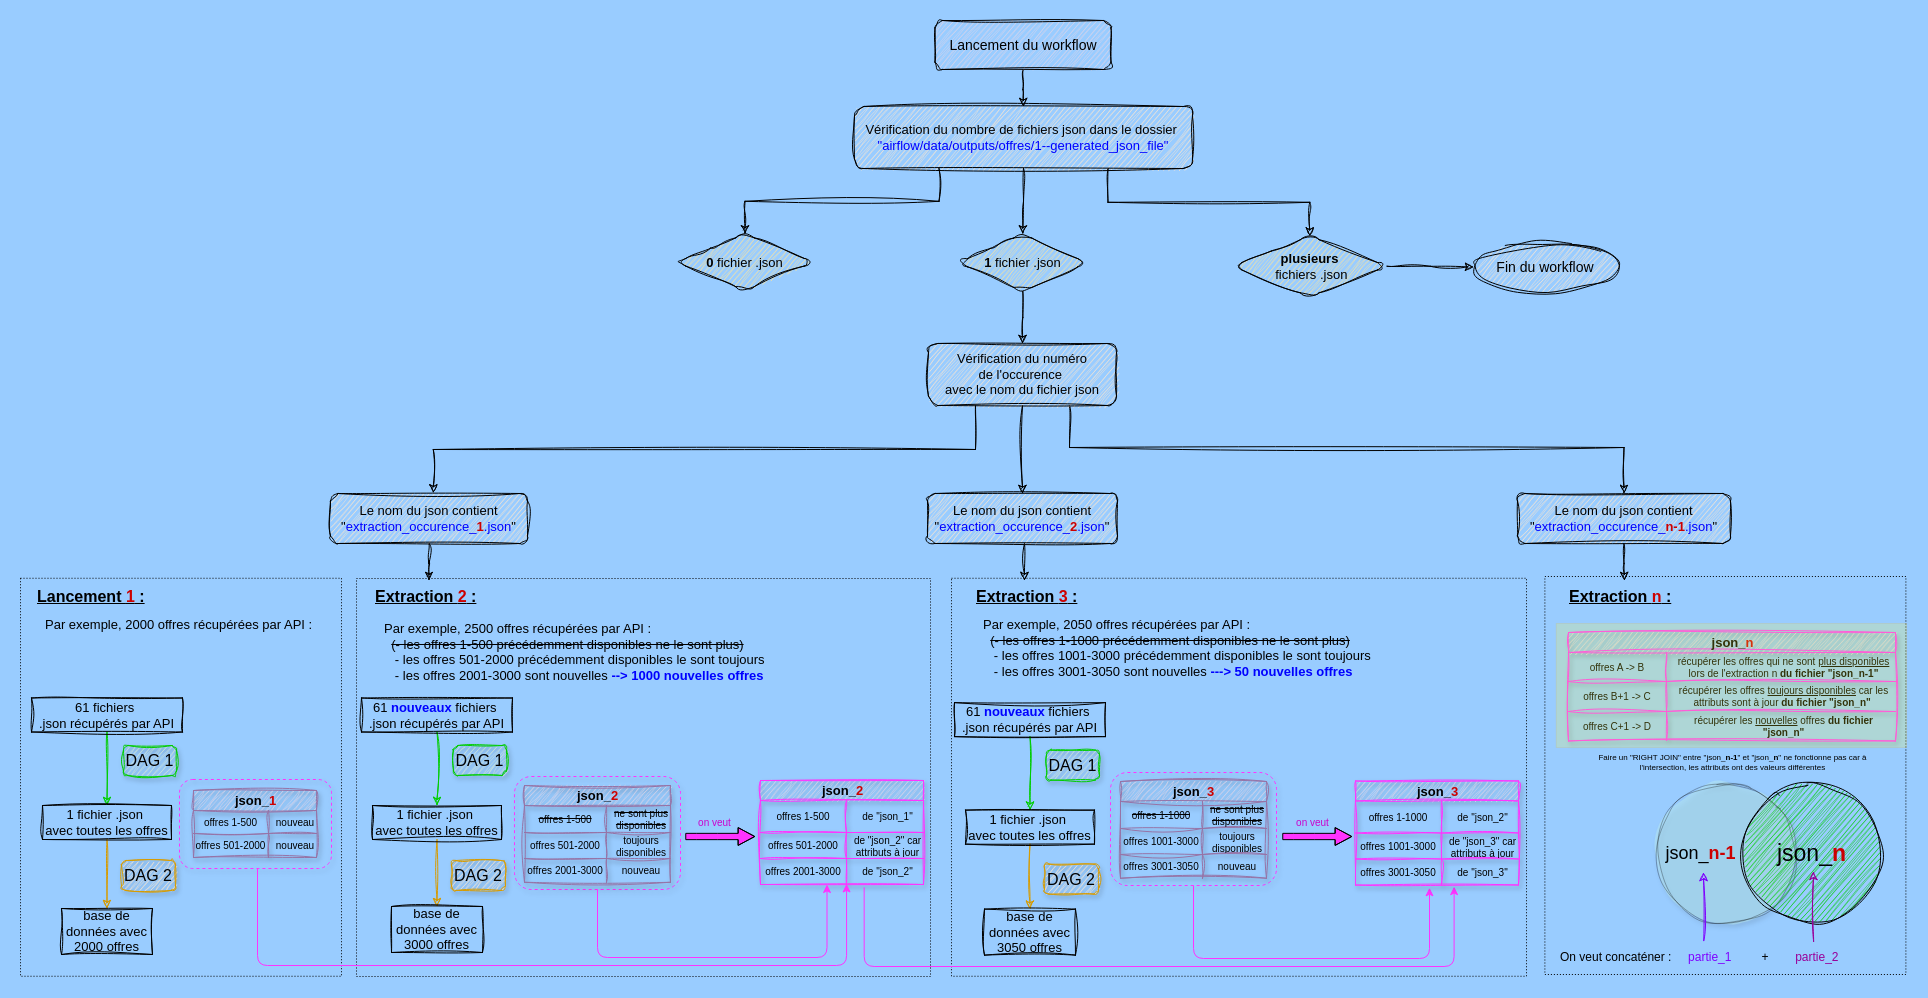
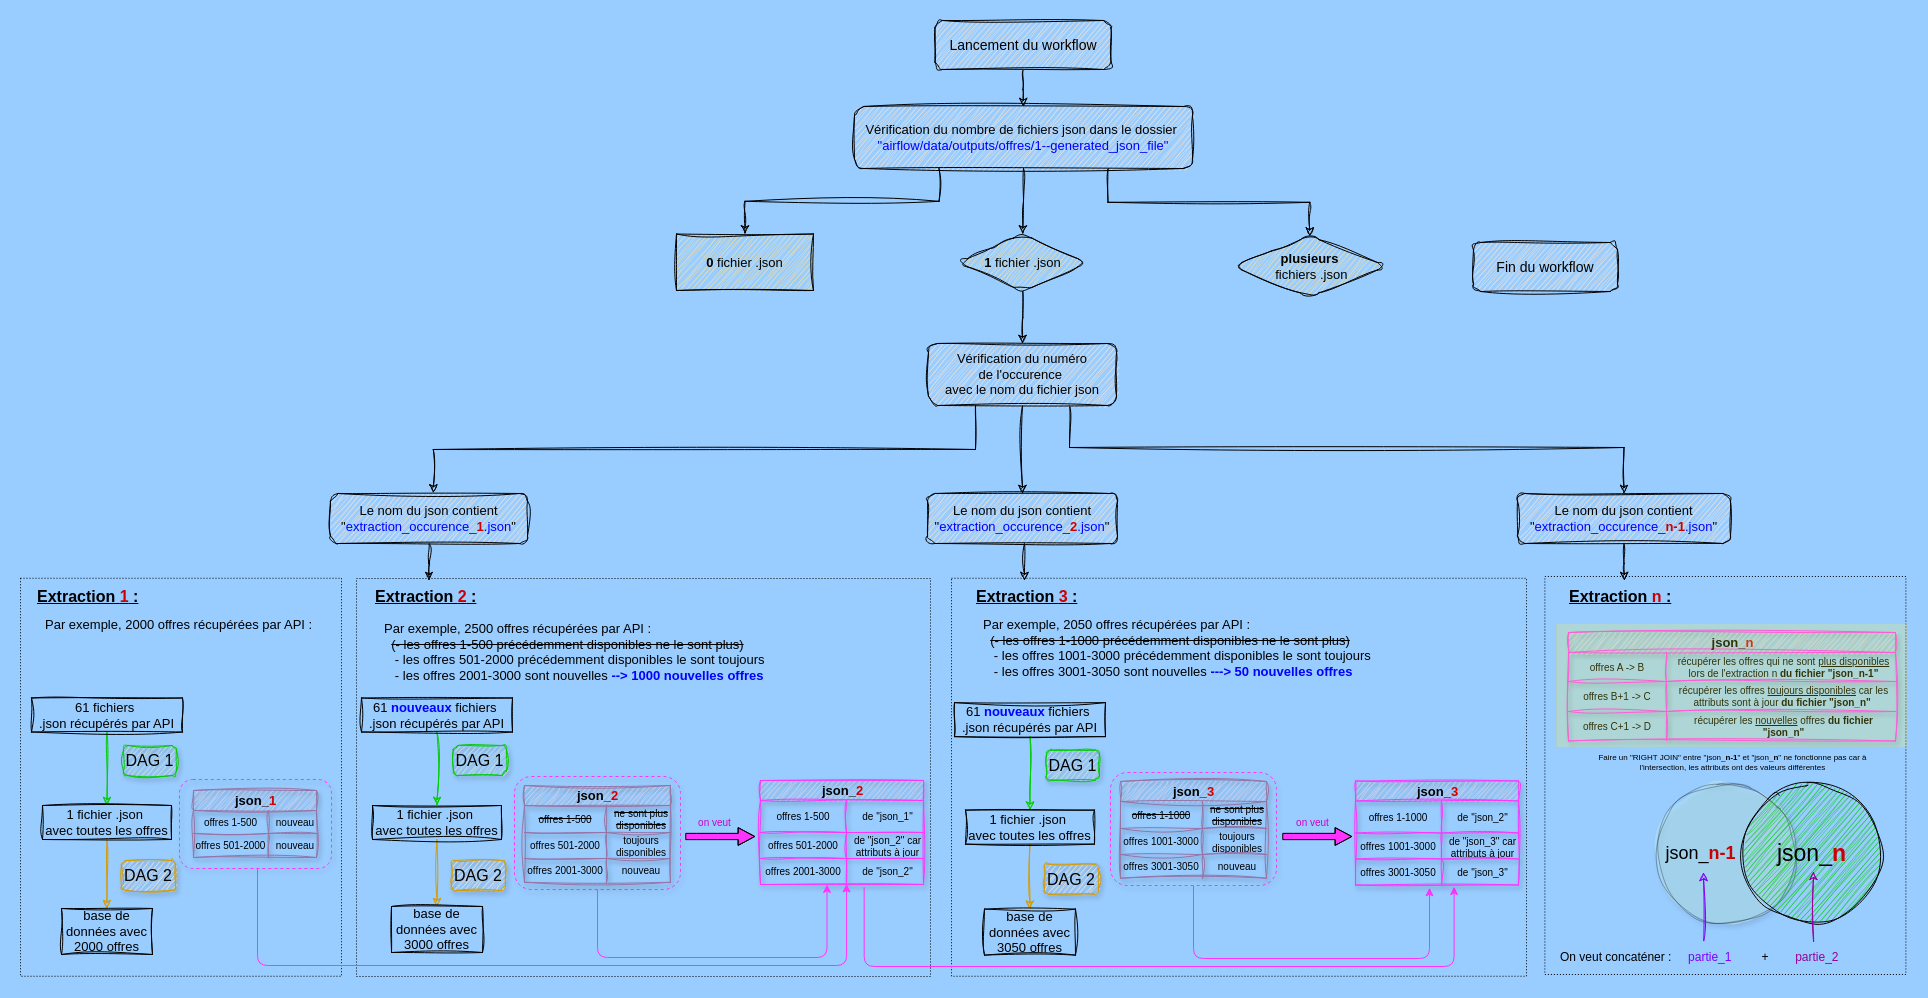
node "Lancement du workflow": fillcolor #e1d5e7 -> #ffe6cc
node "0 fichier .json": shape diamond -> rectangle
edge "plusieurs fichiers .json" -> "Fin du workflow": removed
node "Fin du workflow": shape ellipse -> rounded rectangle
node "Lancement 1 :": label "Lancement 1 :" -> "Extraction 1 :"
